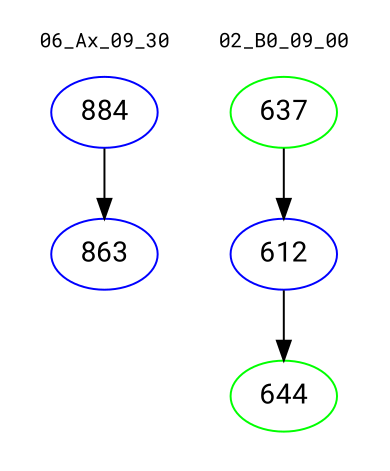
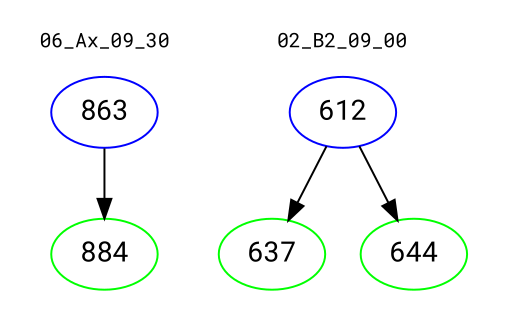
cluster "02_B0_09_00": label "02_B0_09_00" -> "02_B2_09_00"
node "884": color blue -> green
edge "884" -> "863": reversed
edge "637" -> "612": reversed
